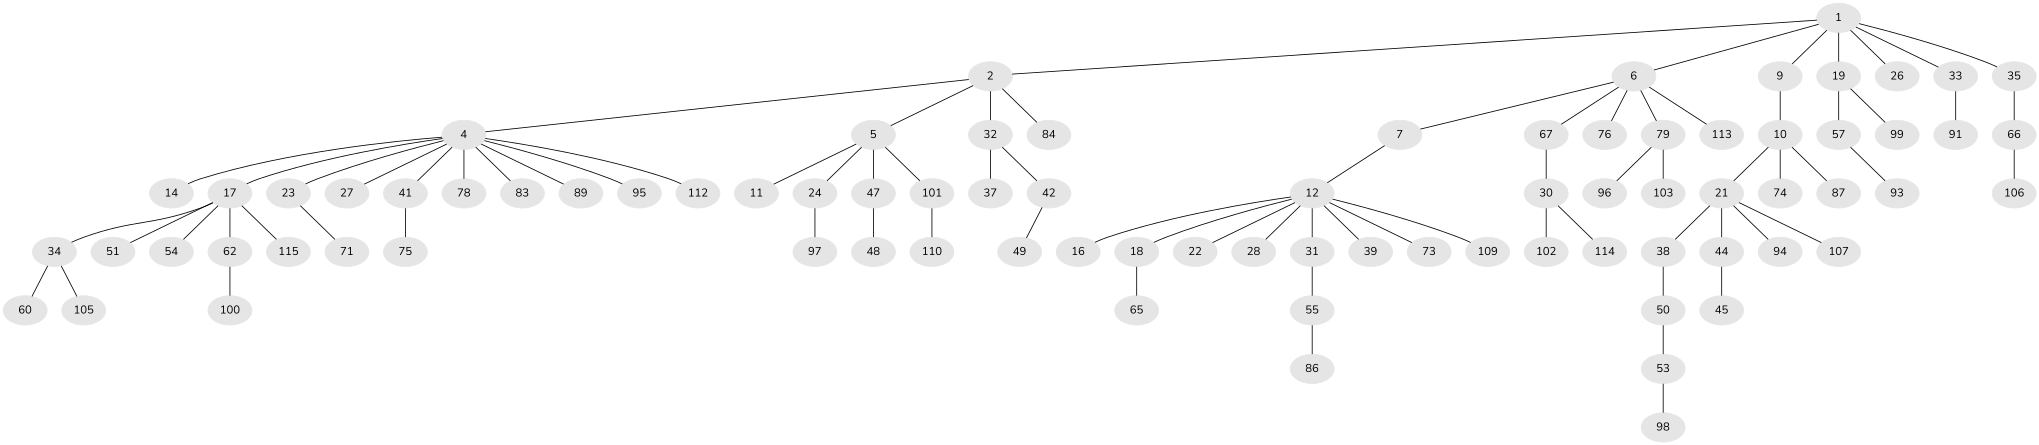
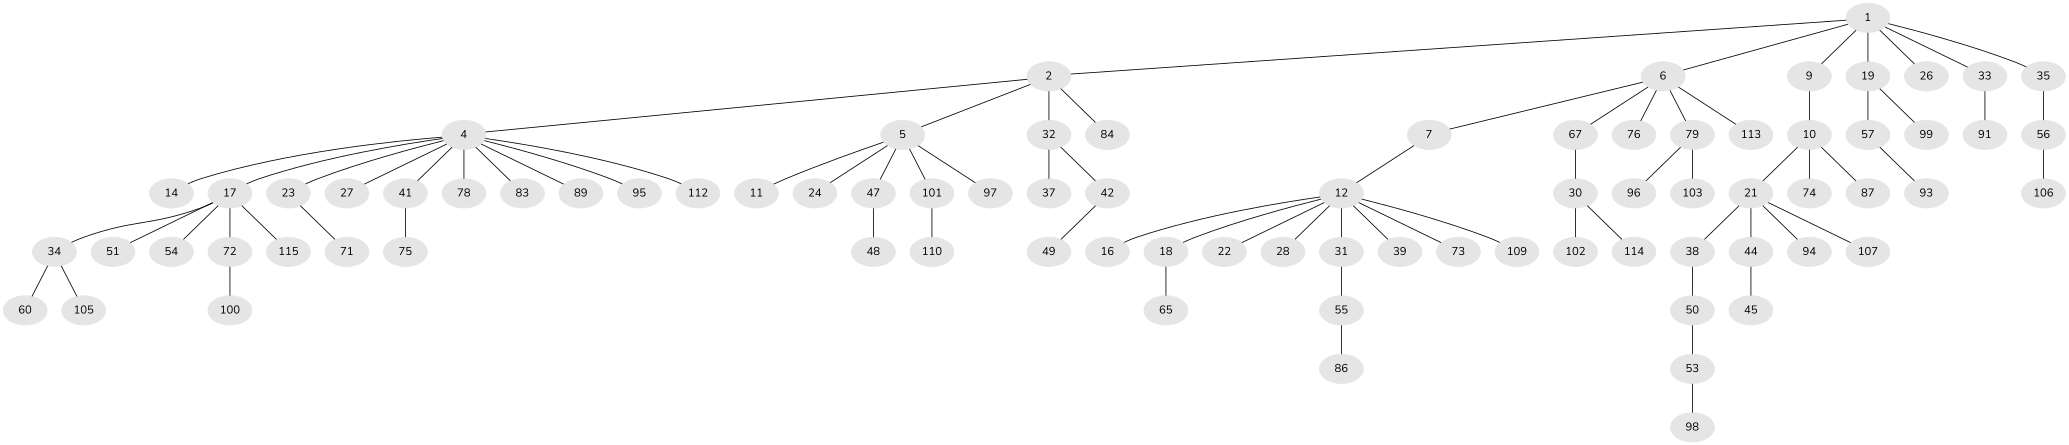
node "66": label "66" -> "56"
edge "24" -- "97": now "5" -- "97"
node "62": label "62" -> "72"
